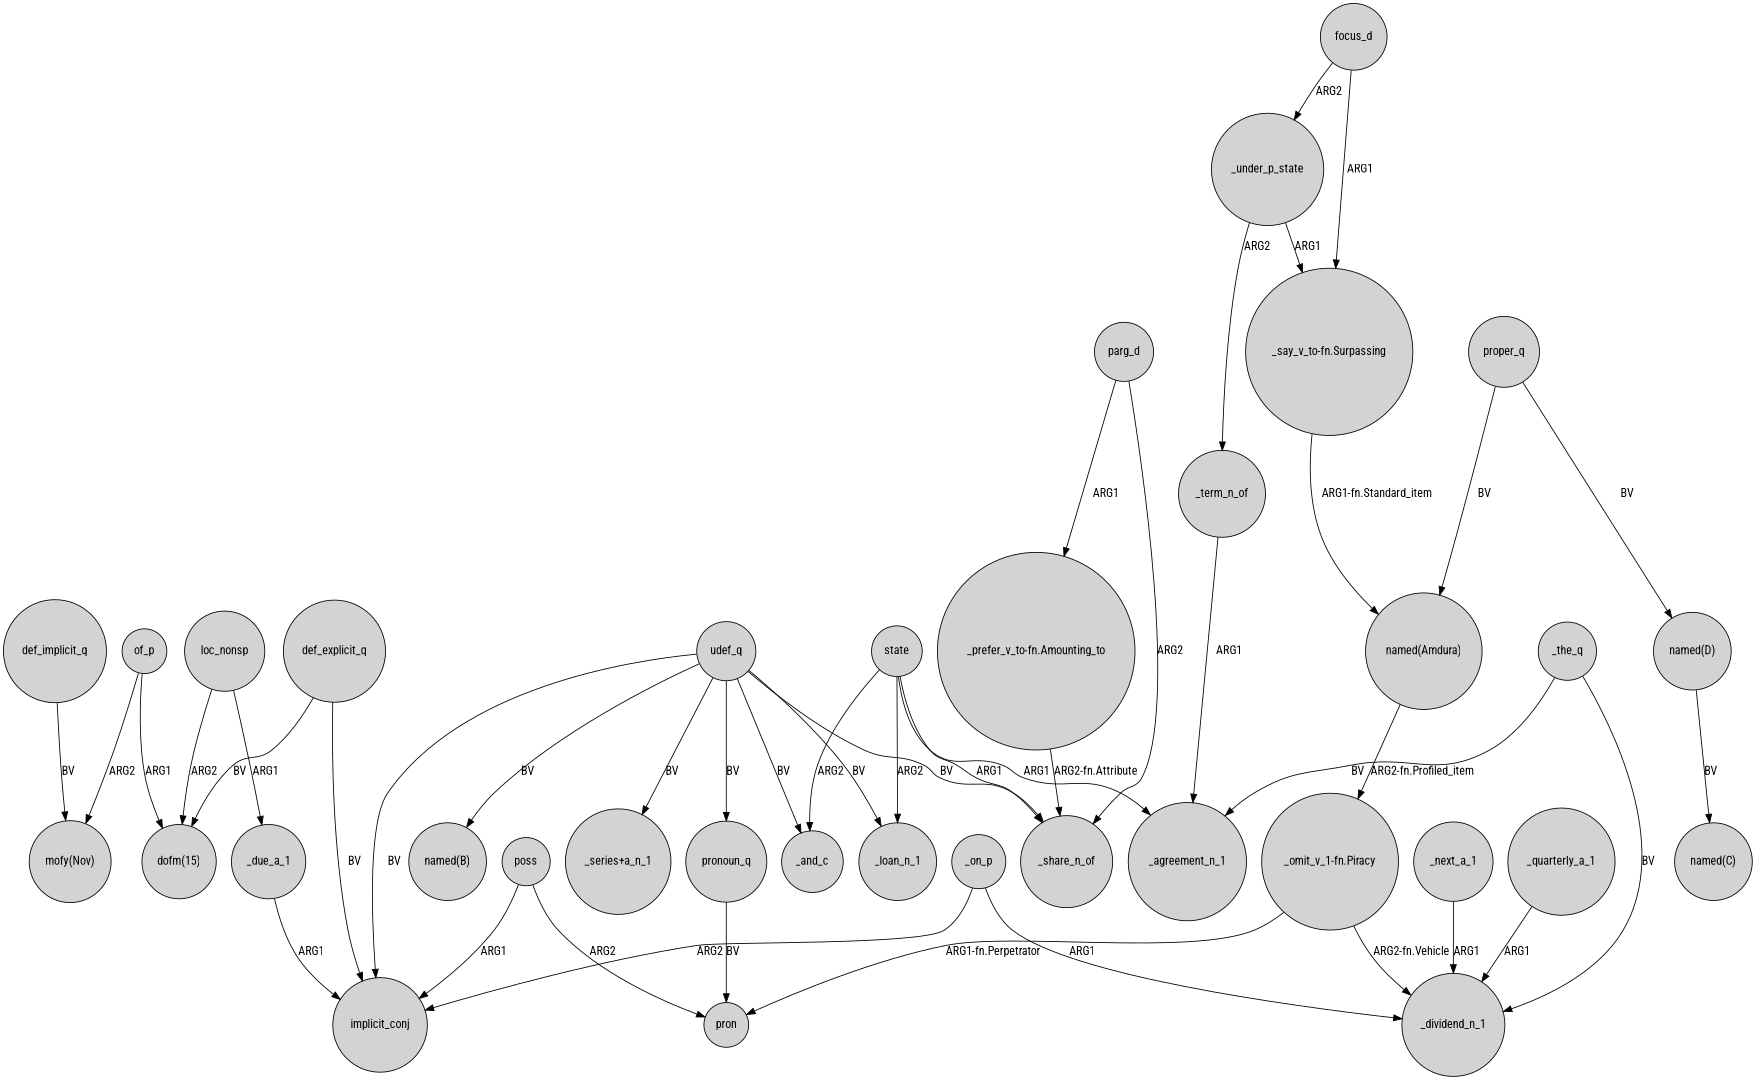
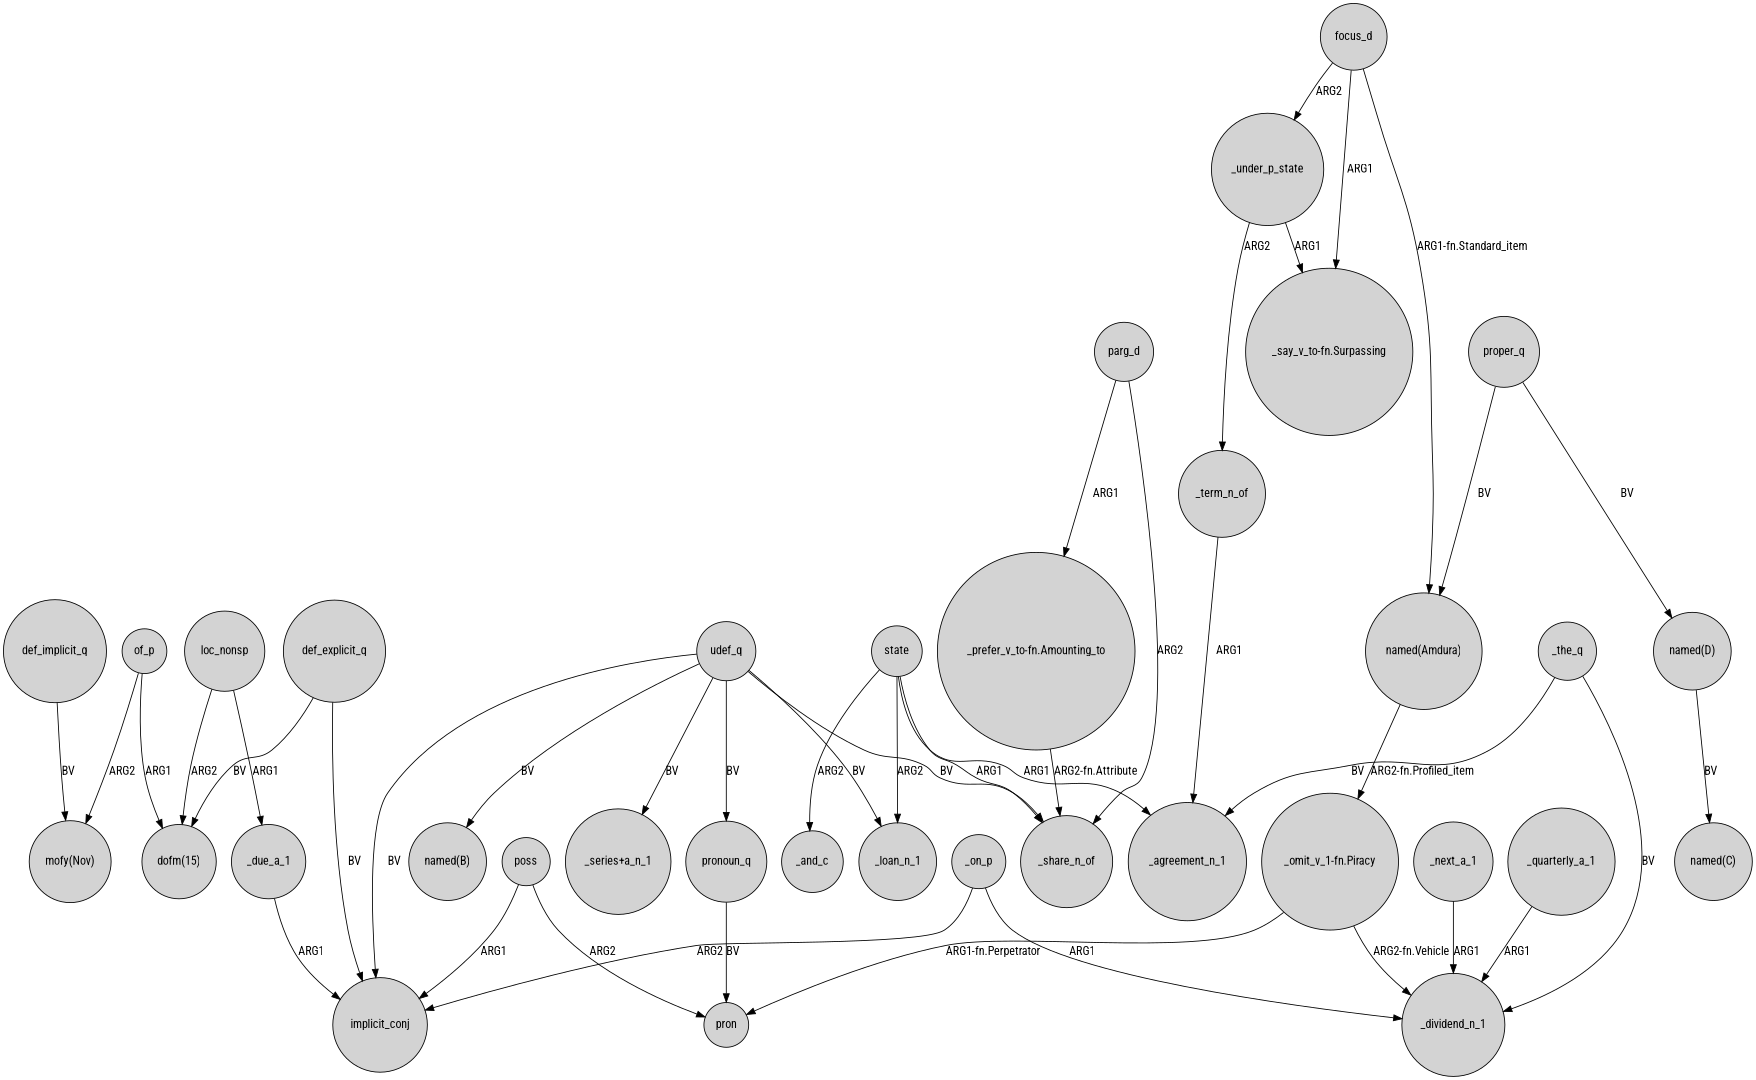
edge "_say_v_to-fn.Surpassing" -> "named(Amdura)": now "focus_d" -> "named(Amdura)"
edge "udef_q" -> "_and_c": removed, label "BV"
